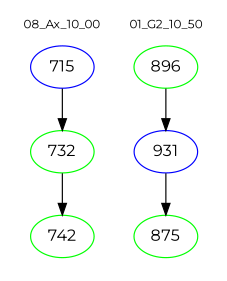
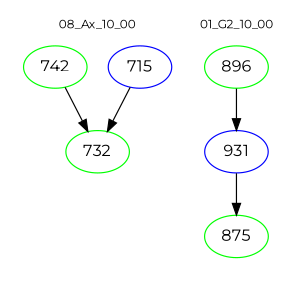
cluster "01_G2_10_50": label "01_G2_10_50" -> "01_G2_10_00"
edge "732" -> "742": reversed
